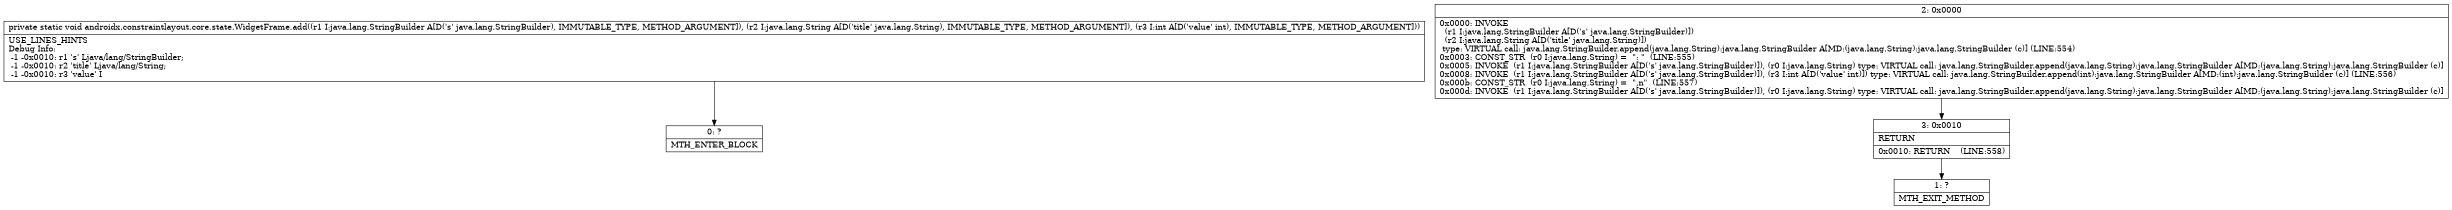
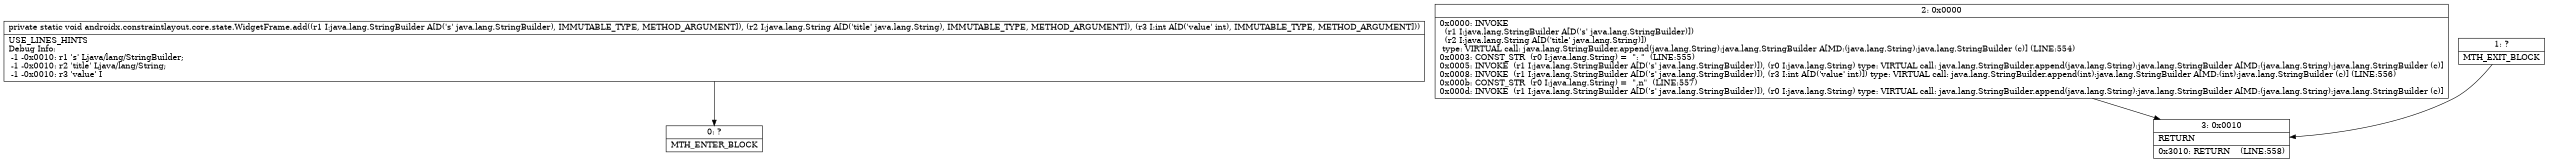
node "3: 0x0010": text "0x0010: RETURN    (LINE:558)" -> "0x3010: RETURN    (LINE:558)"
edge "3: 0x0010" -> "1: ?": reversed
node "1: ?": text "MTH_EXIT_METHOD" -> "MTH_EXIT_BLOCK"
